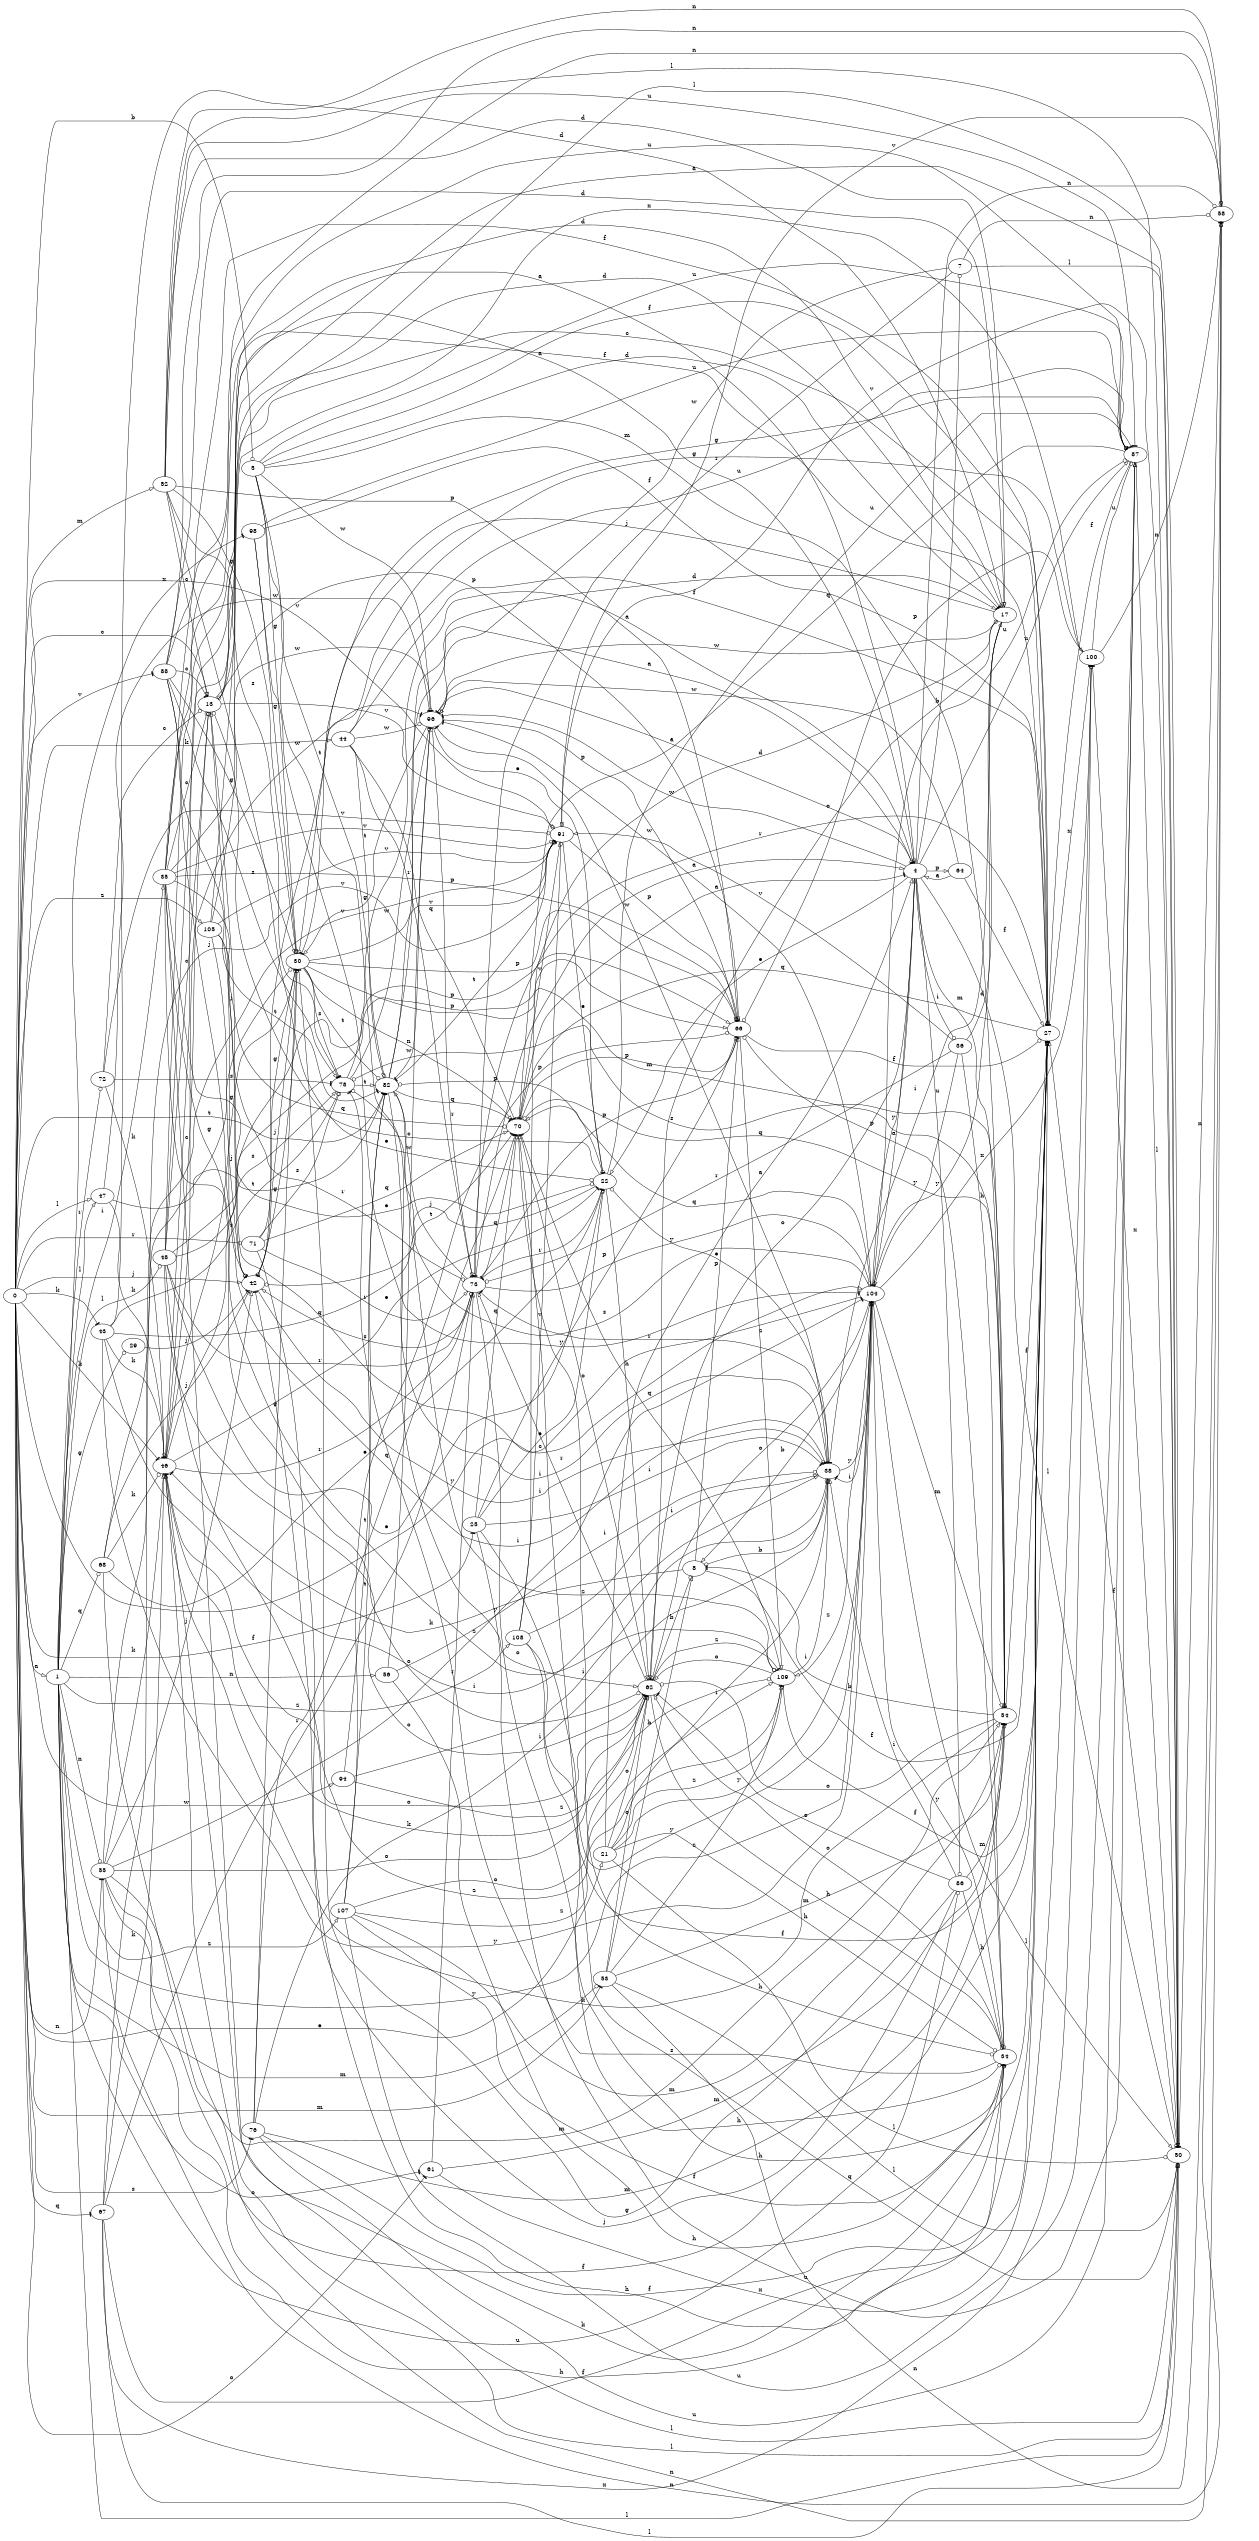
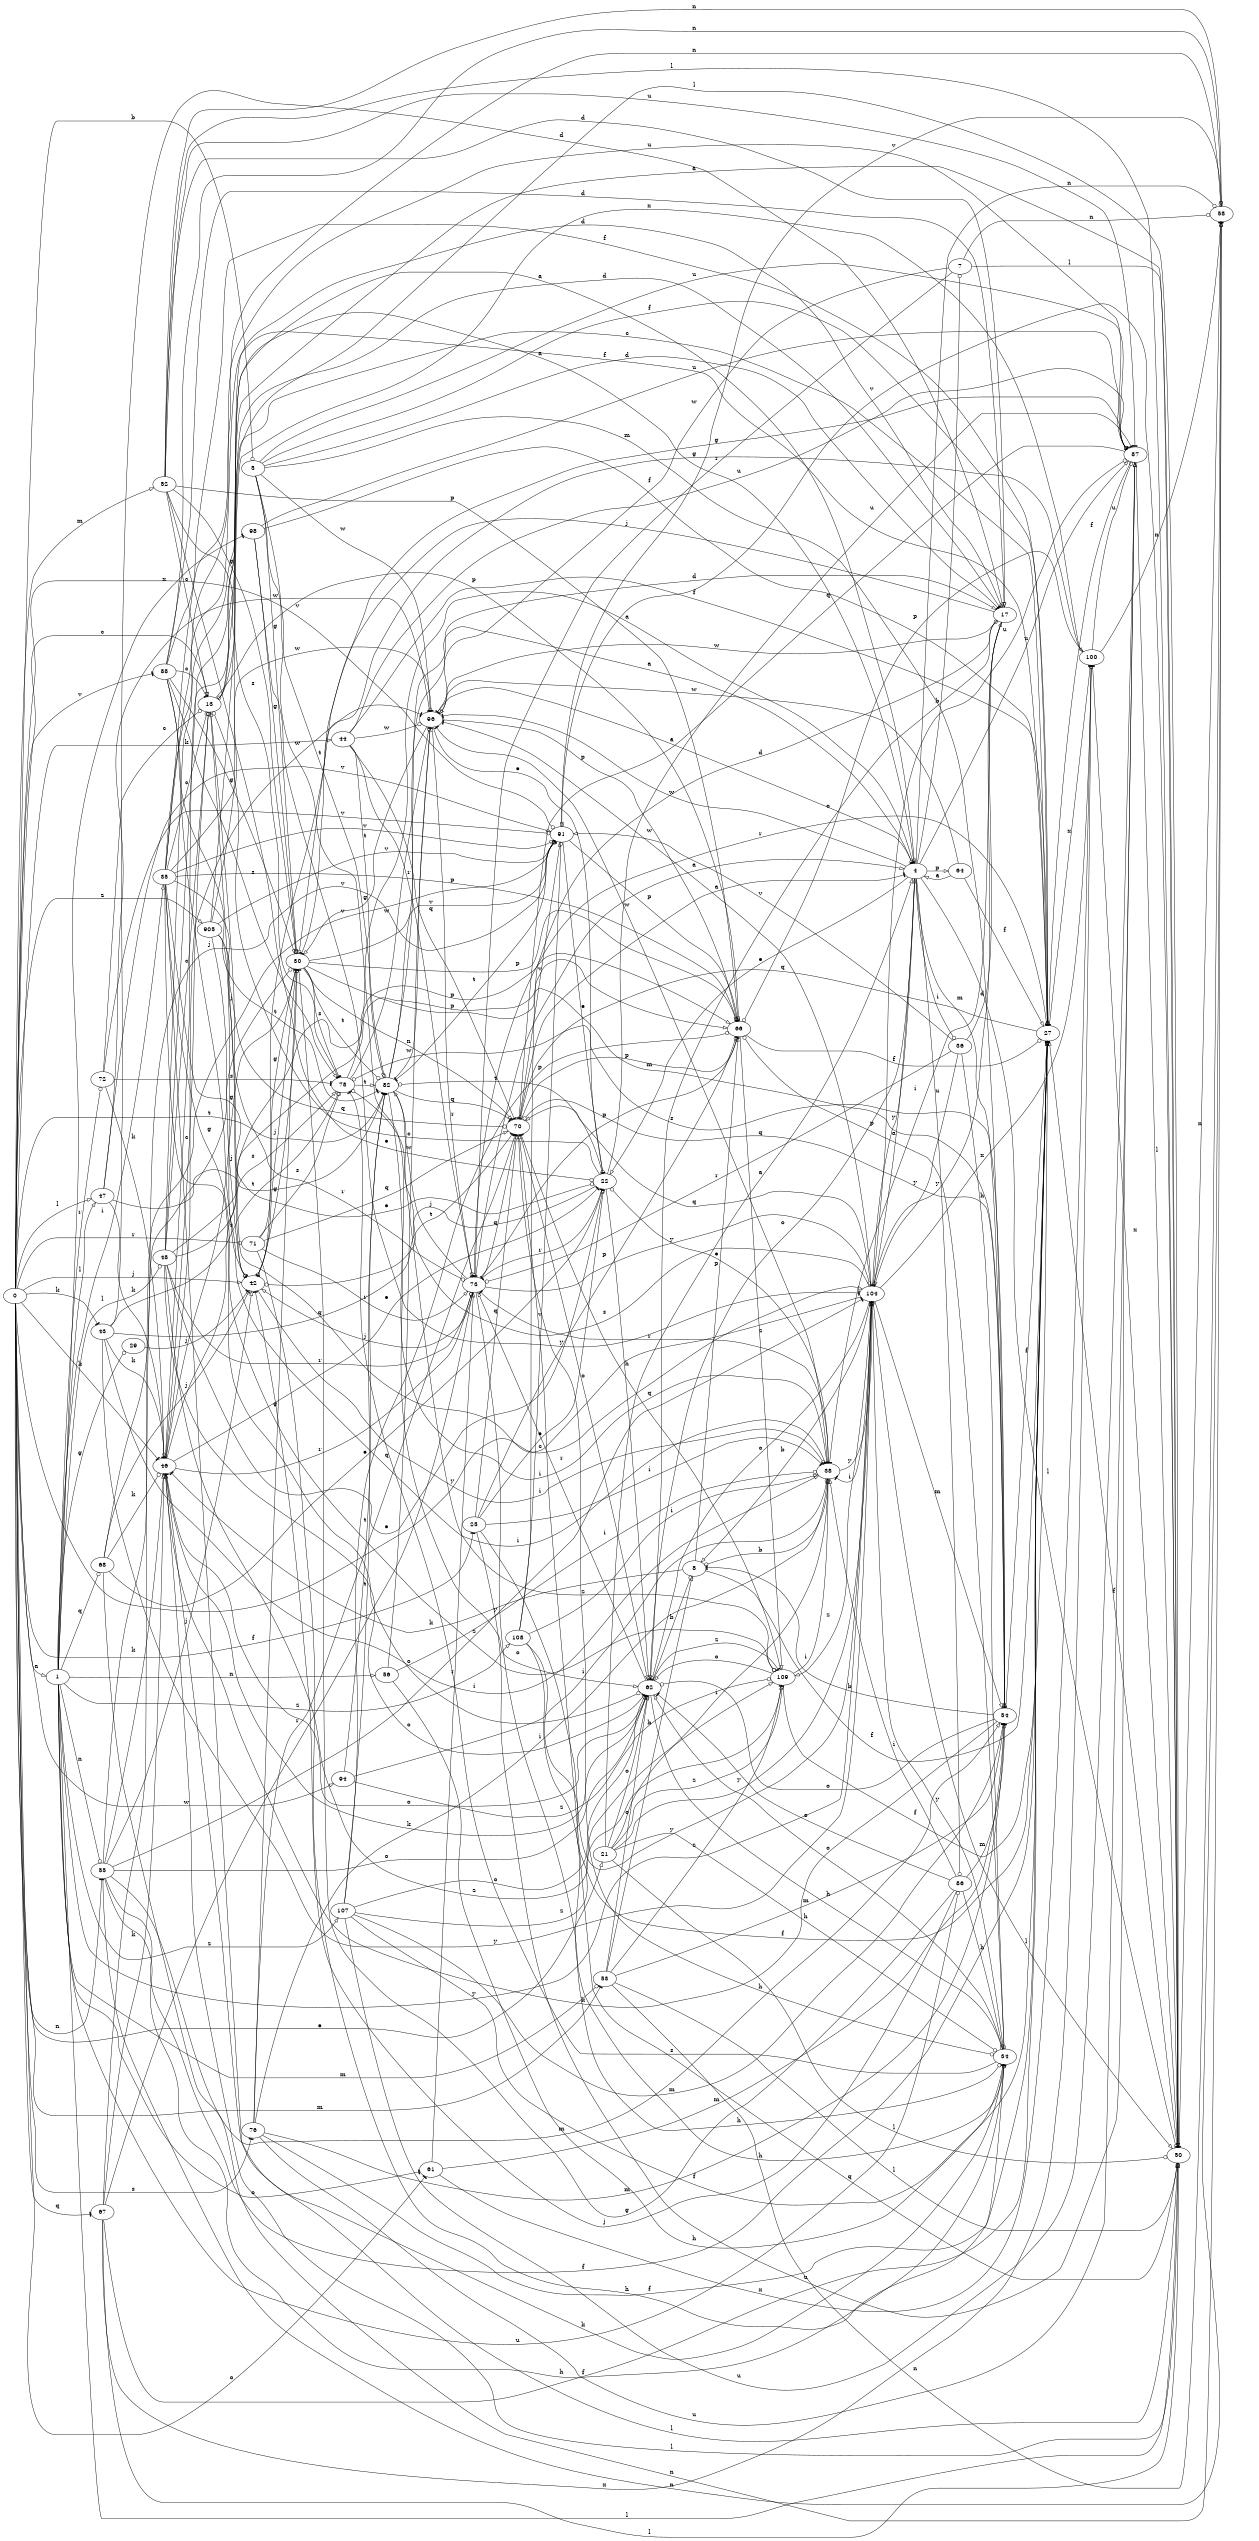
edge "13" -> "91": now "47" -> "91"
node "105": label "105" -> "905"
edge "22" -> "82": label "p" -> "t"
edge "73" -> "42": label "s" -> "j"
